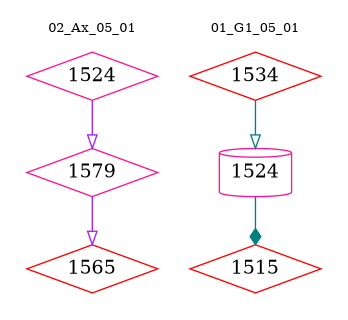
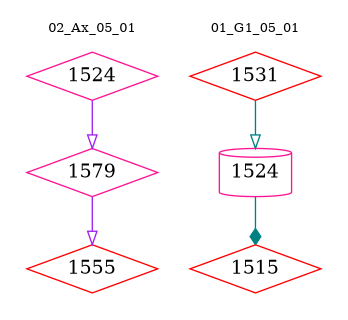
node "1534": label "1534" -> "1531"
node "1565": label "1565" -> "1555"
